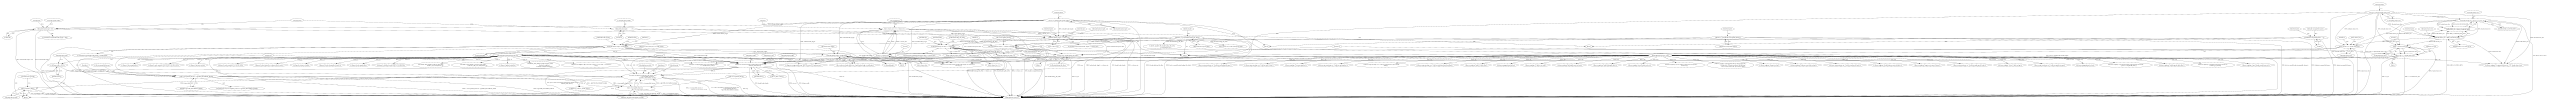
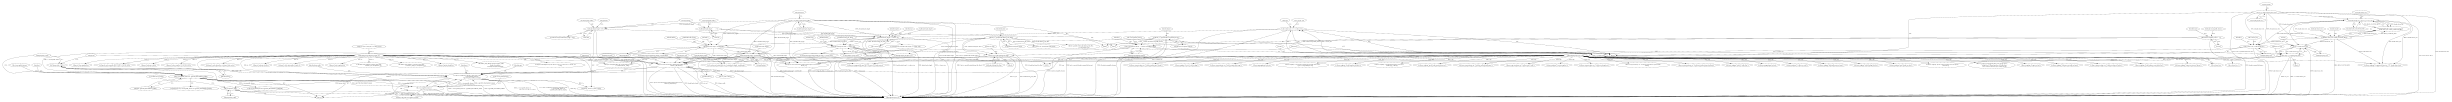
edge "(Call,header.header_length > s->cluster_size)" -> "(Call,header.backing_file_offset > s->cluster_size)": added, label "DDG: s->cluster_size"
node "(Identifier,MIN_CLUSTER_BITS)": removed
node "(Call,qcow2_check(bs, &result, BDRV_FIX_ERRORS))": removed
node "(Call,s->incompatible_features & QCOW2_INCOMPAT_CORRUPT)": added
